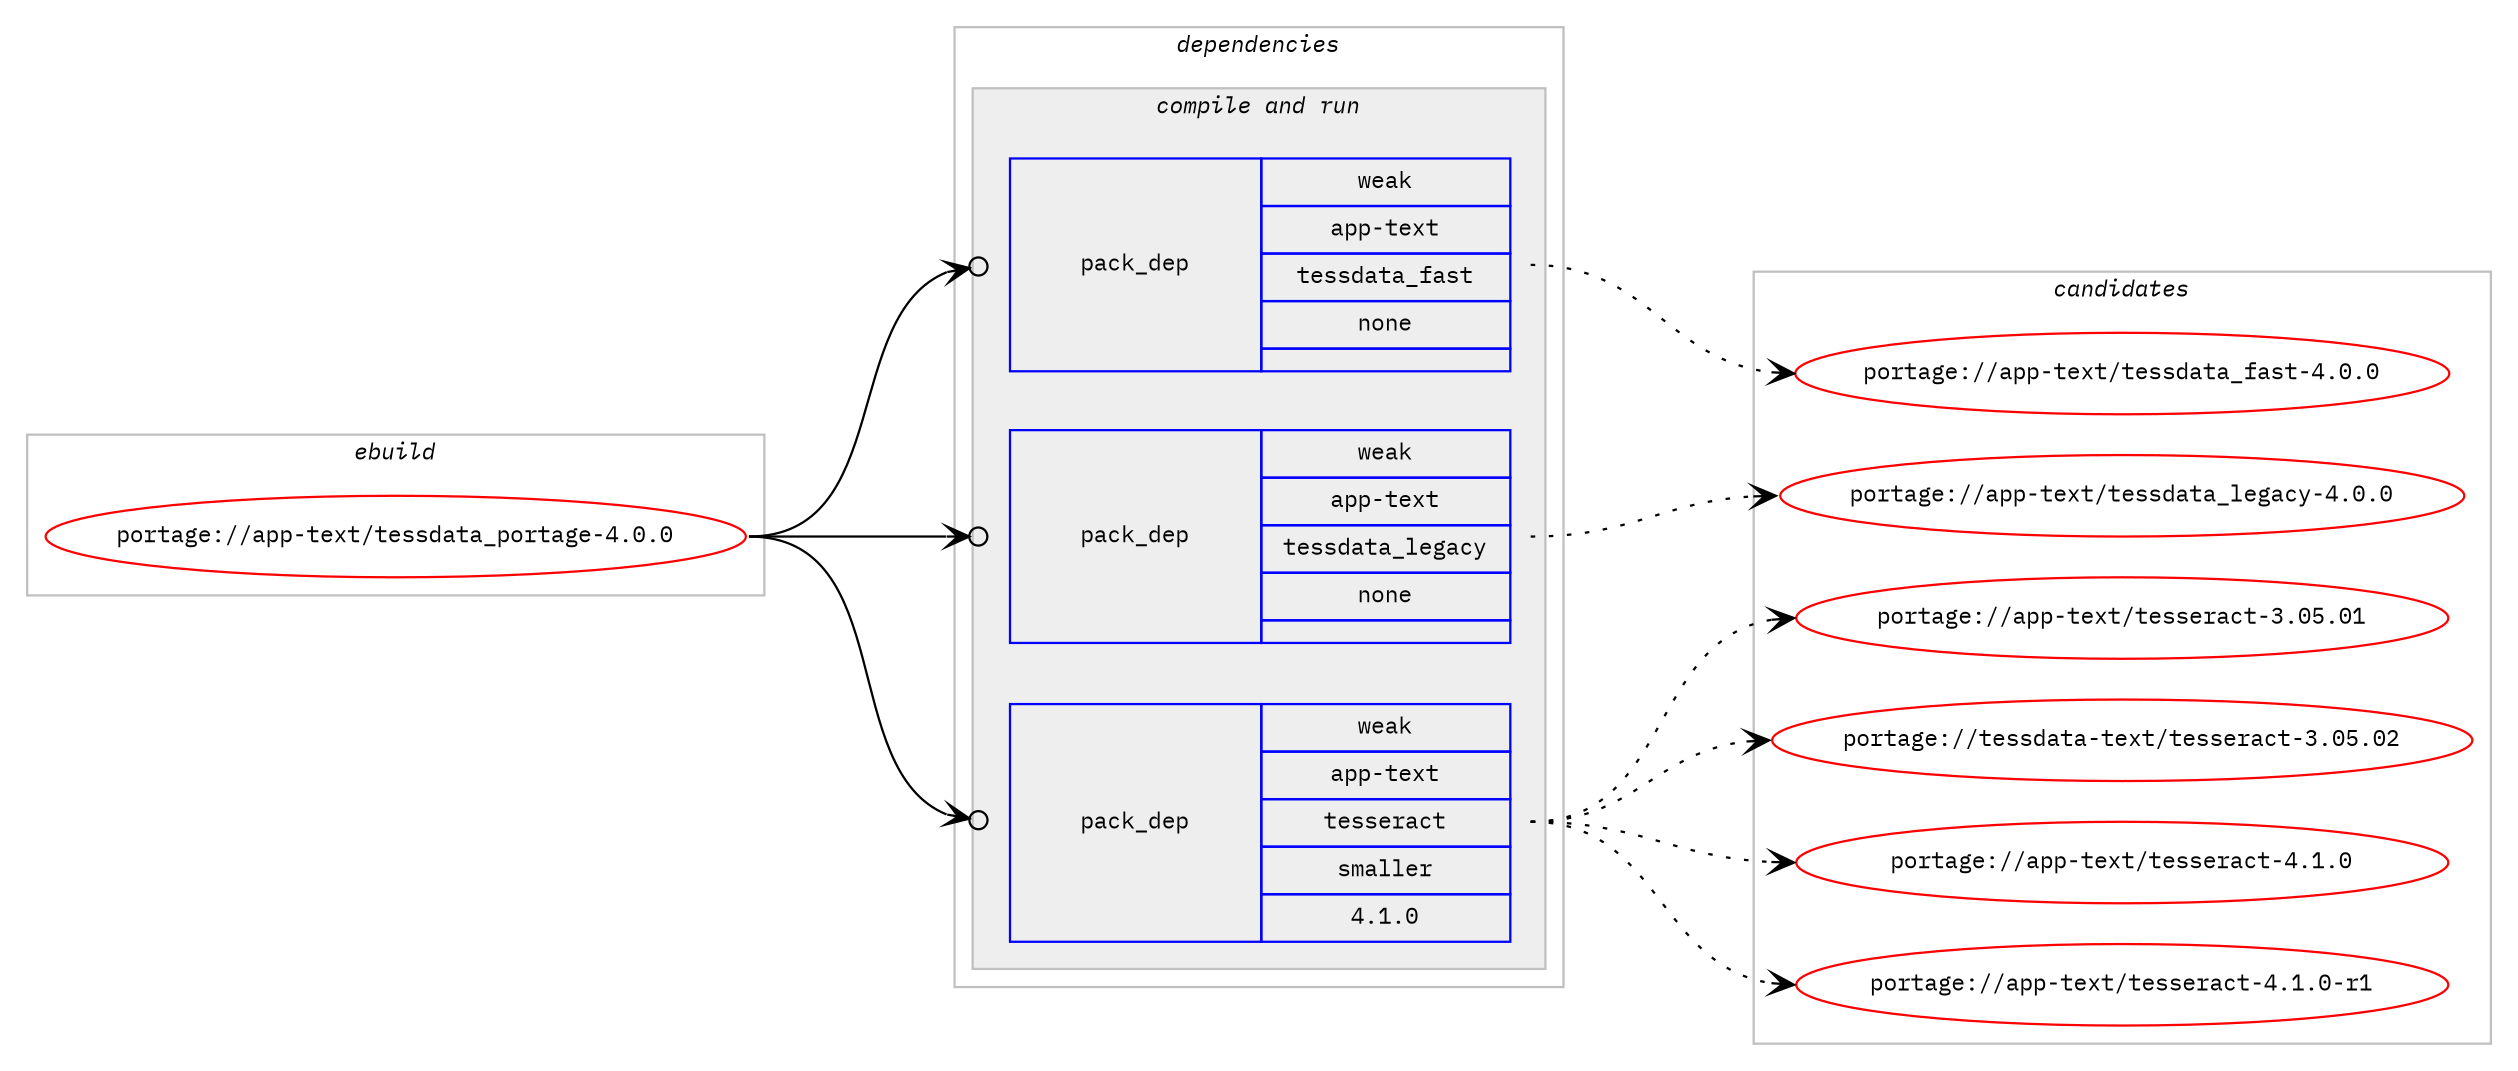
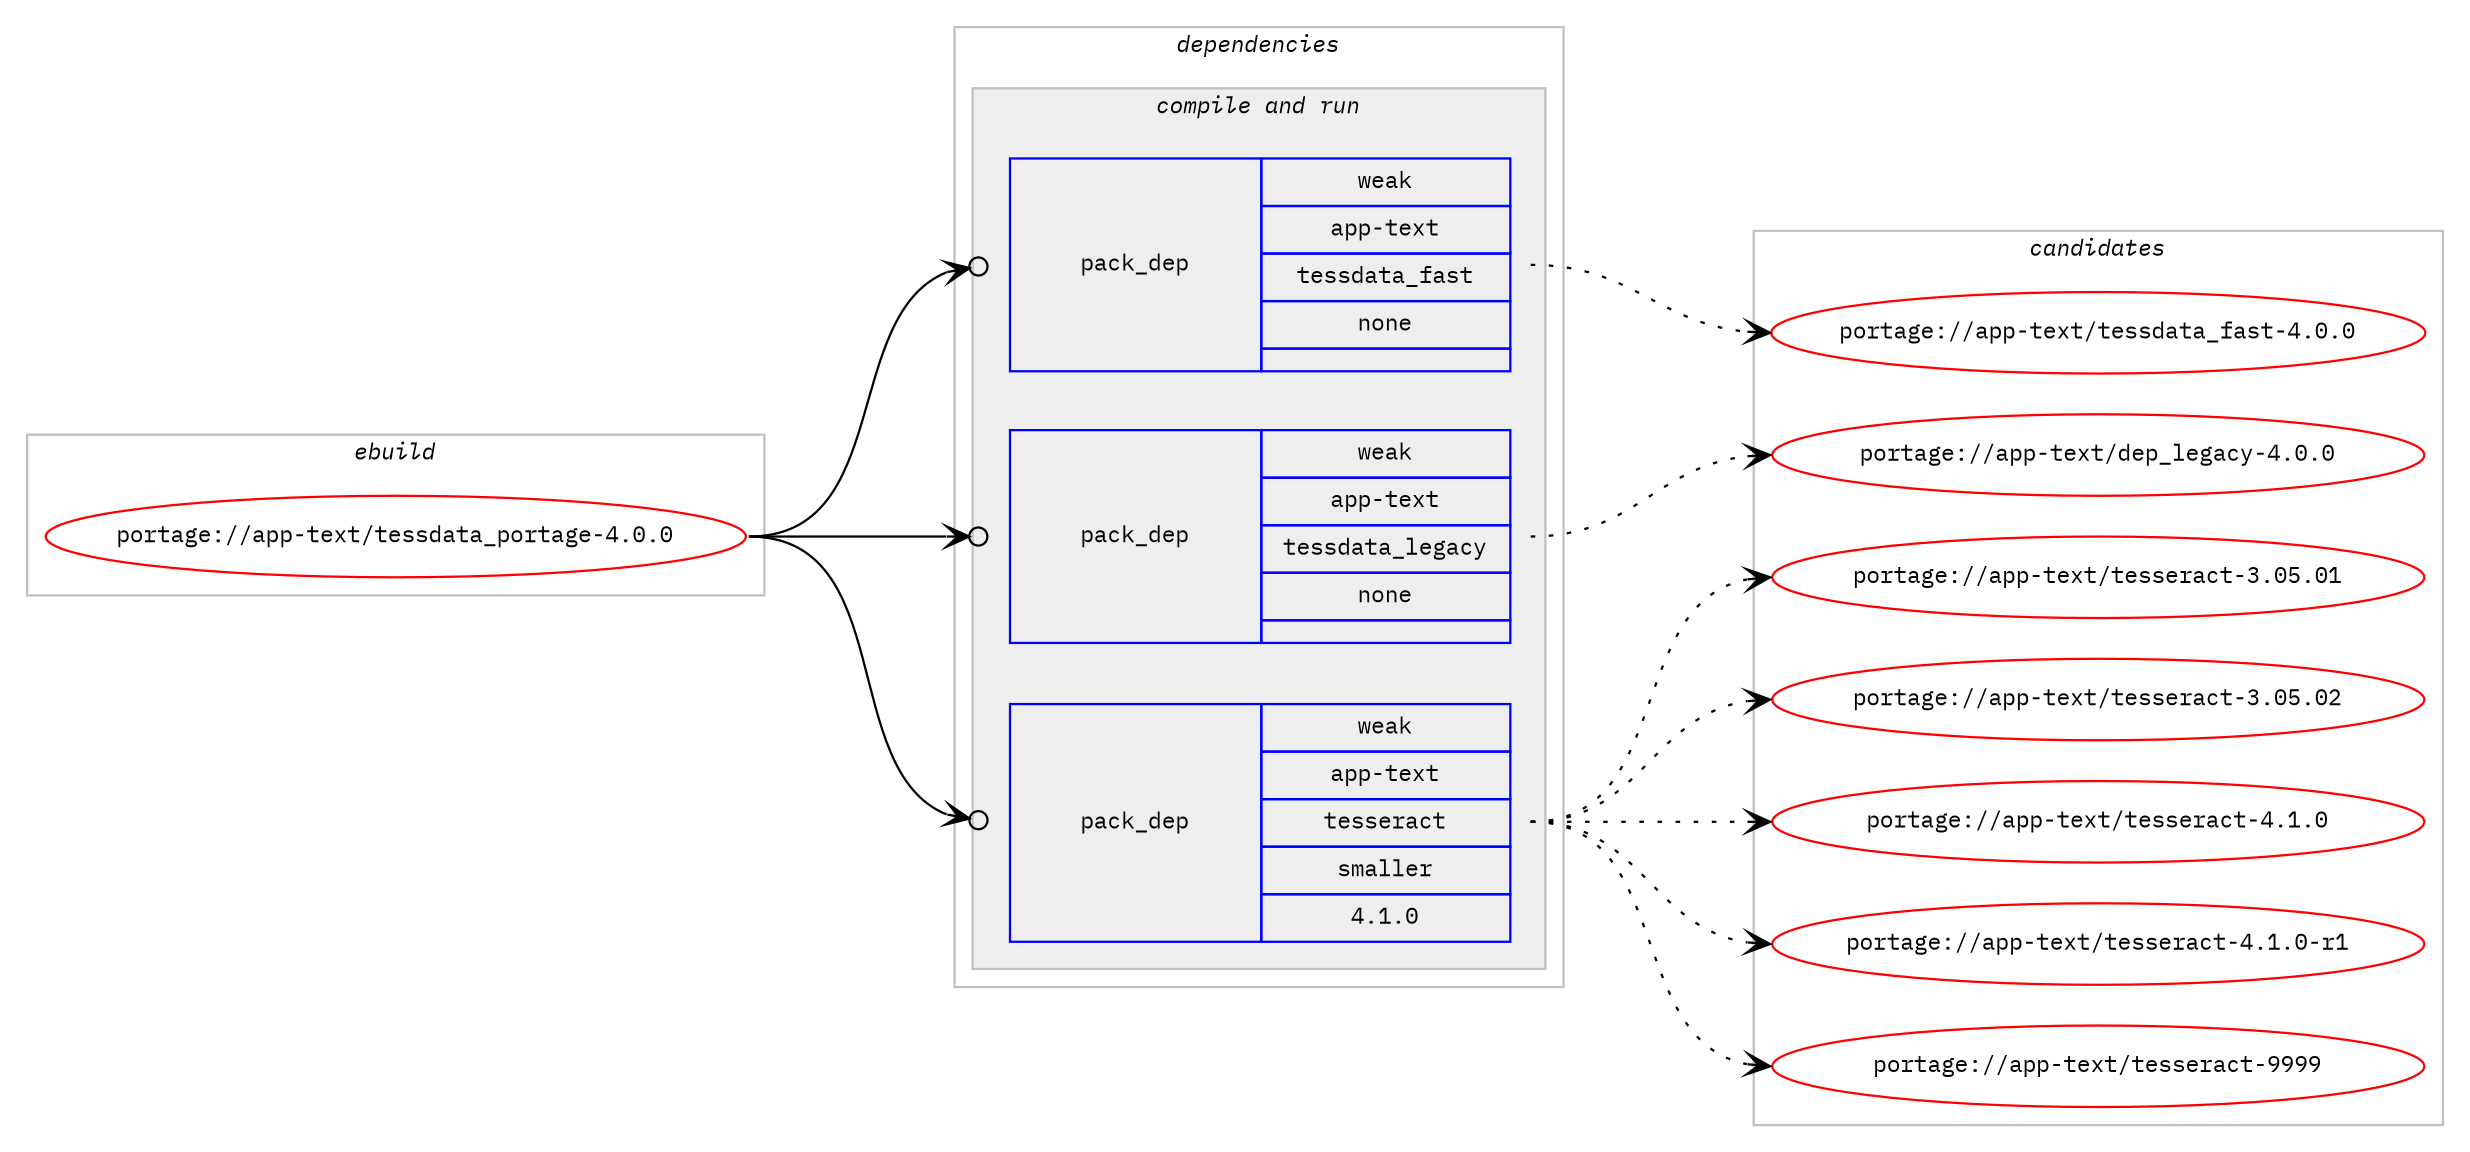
node "portage://app-text/tessdata_legacy-4.0.0": label "portage://app-text/tessdata_legacy-4.0.0" -> "portage://app-text/dep_legacy-4.0.0"
node "portage://tessdata-text/tesseract-3.05.02": label "portage://tessdata-text/tesseract-3.05.02" -> "portage://app-text/tesseract-3.05.02"
node "portage://app-text/tesseract-9999": added
